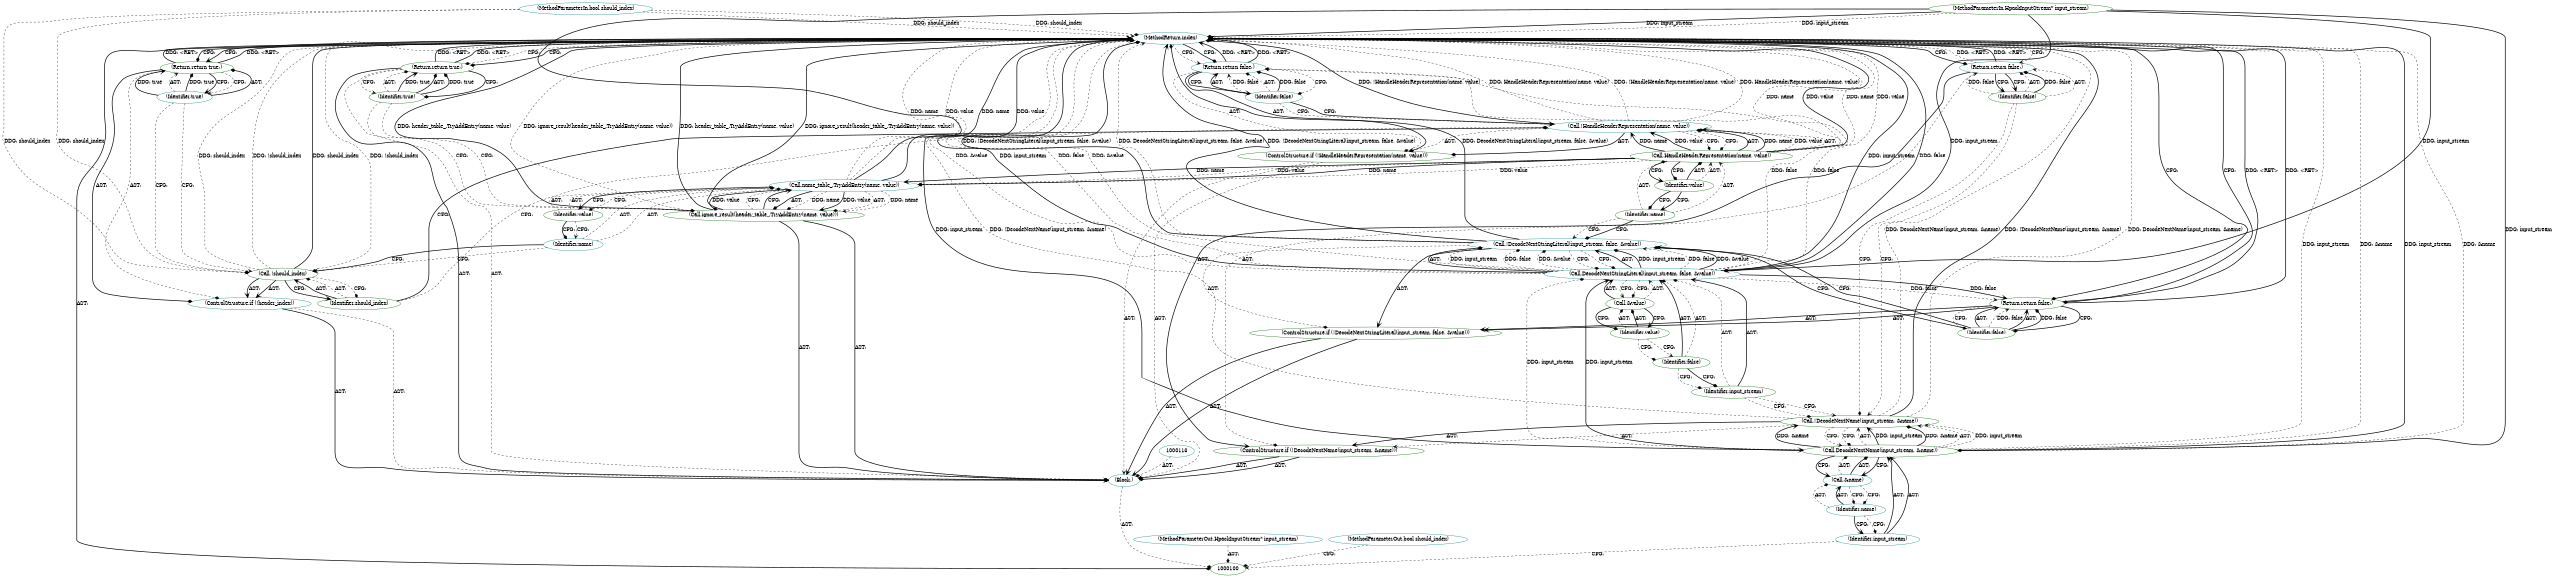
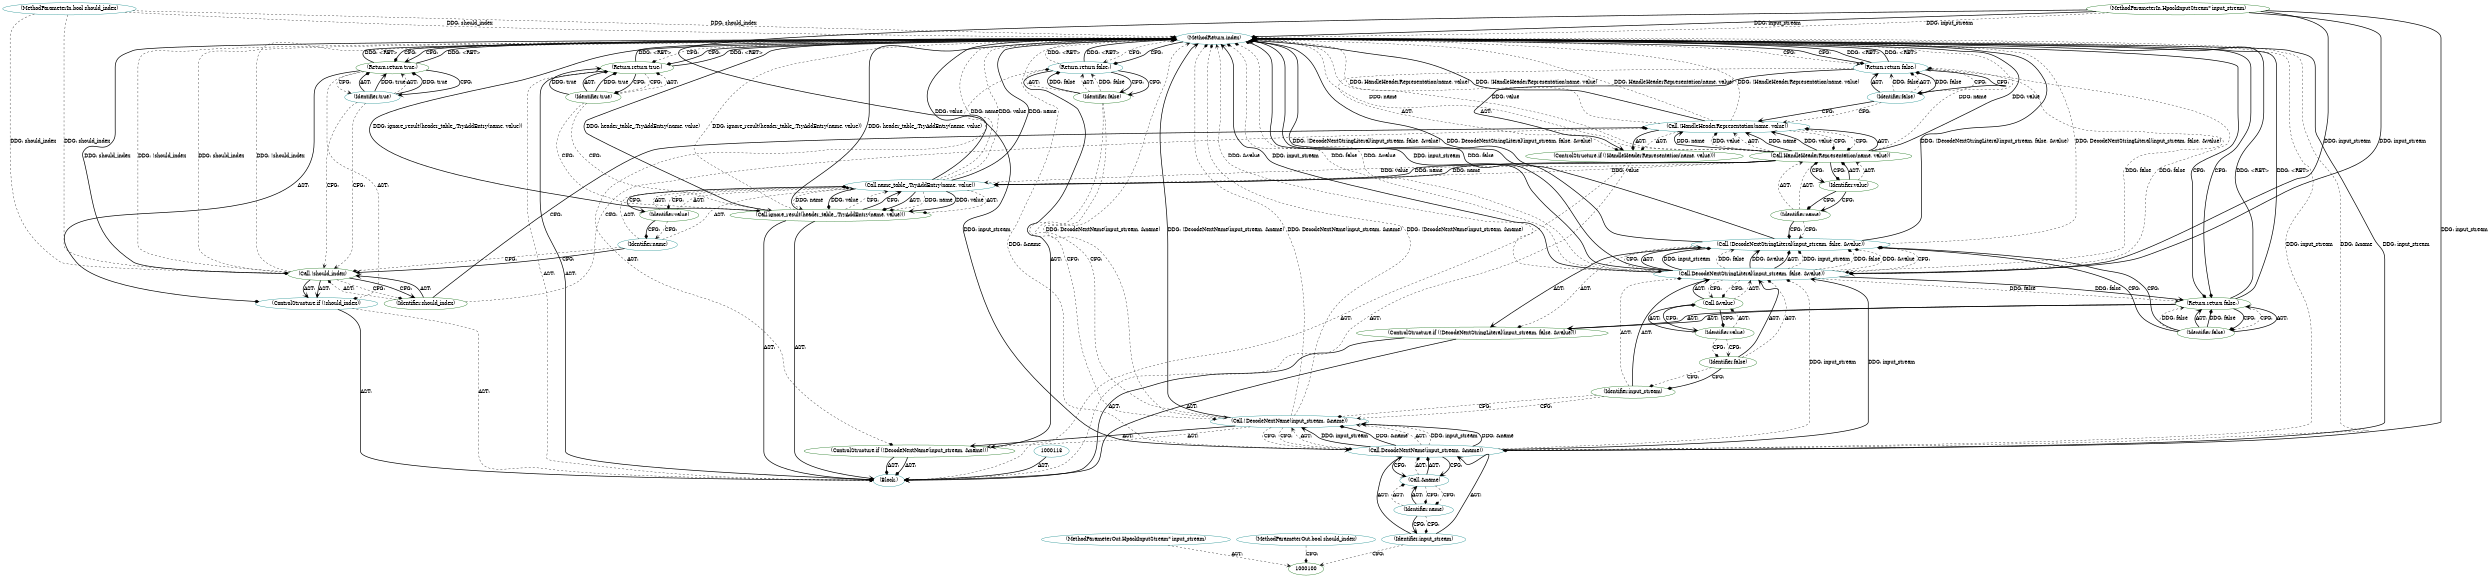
node "(ControlStructure,if (!header_index))": label "(ControlStructure,if (!header_index))" -> "(ControlStructure,if (!should_index))"
edge "(MethodReturn,index)" -> "1000100": removed, label "AST:"
node "(Call,!DecodeNextName(input_stream, &name))": color darkgreen -> teal
node "(Call,DecodeNextName(input_stream, &name))": color darkgreen -> teal
edge "1000113" -> "(Block,)": style dashed -> bold
edge "(Block,)" -> "1000100": removed, label "AST:"
edge "(MethodParameterOut,HpackInputStream* input_stream)" -> "1000100": arrowhead diamond -> vee
